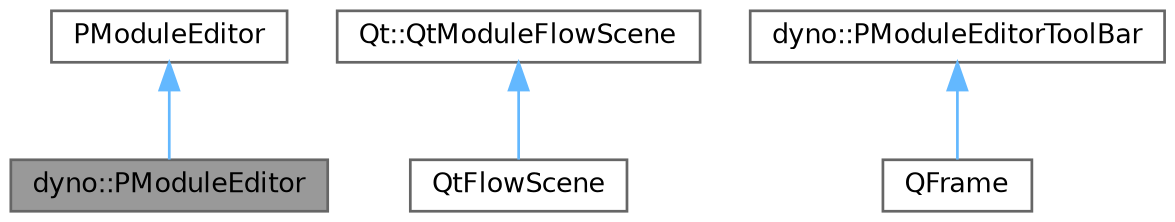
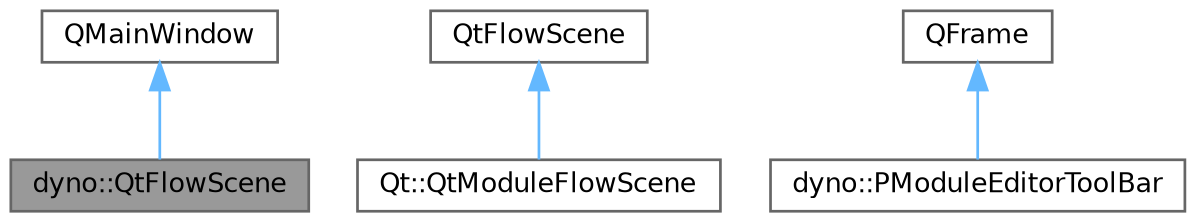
node "PModuleEditor": label "PModuleEditor" -> "QMainWindow"
edge "QtFlowScene" -> "Qt::QtModuleFlowScene": reversed
edge "QFrame" -> "dyno::PModuleEditorToolBar": reversed
node "dyno::PModuleEditor": label "dyno::PModuleEditor" -> "dyno::QtFlowScene"
